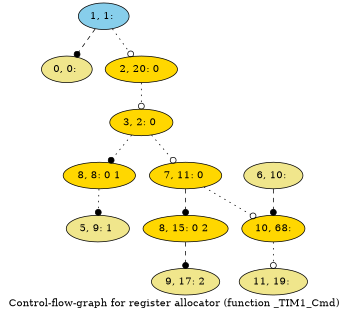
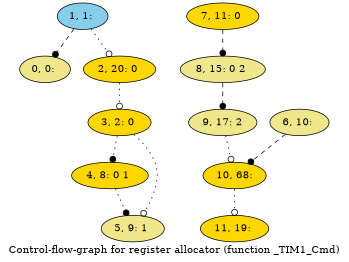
edge "3, 2: 0" -> "7, 11: 0": now "3, 2: 0" -> "5, 9: 1"
node "8, 8: 0 1": label "8, 8: 0 1" -> "4, 8: 0 1"
edge "7, 11: 0" -> "10, 68:": now "9, 17: 2" -> "10, 68:"
node "8, 15: 0 2": fillcolor gold -> khaki
node "11, 19:": fillcolor khaki -> gold
